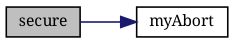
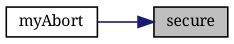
edge "secure" -> "myAbort": reversed
